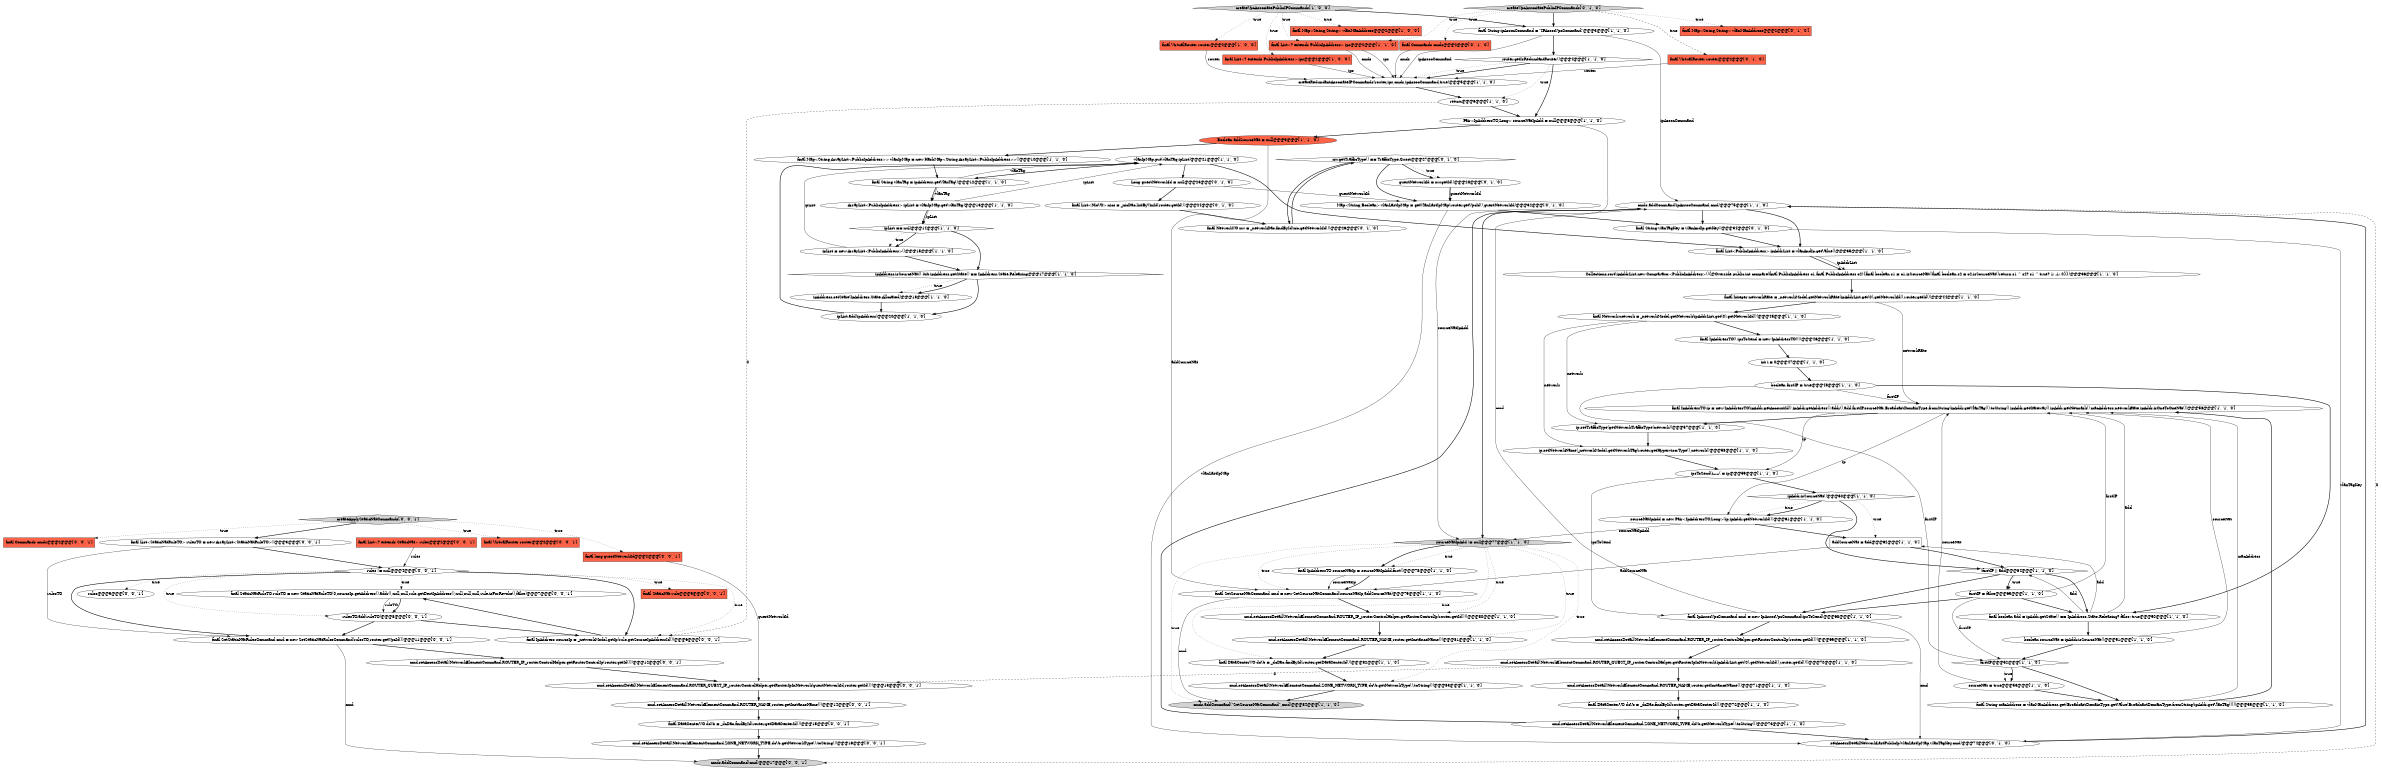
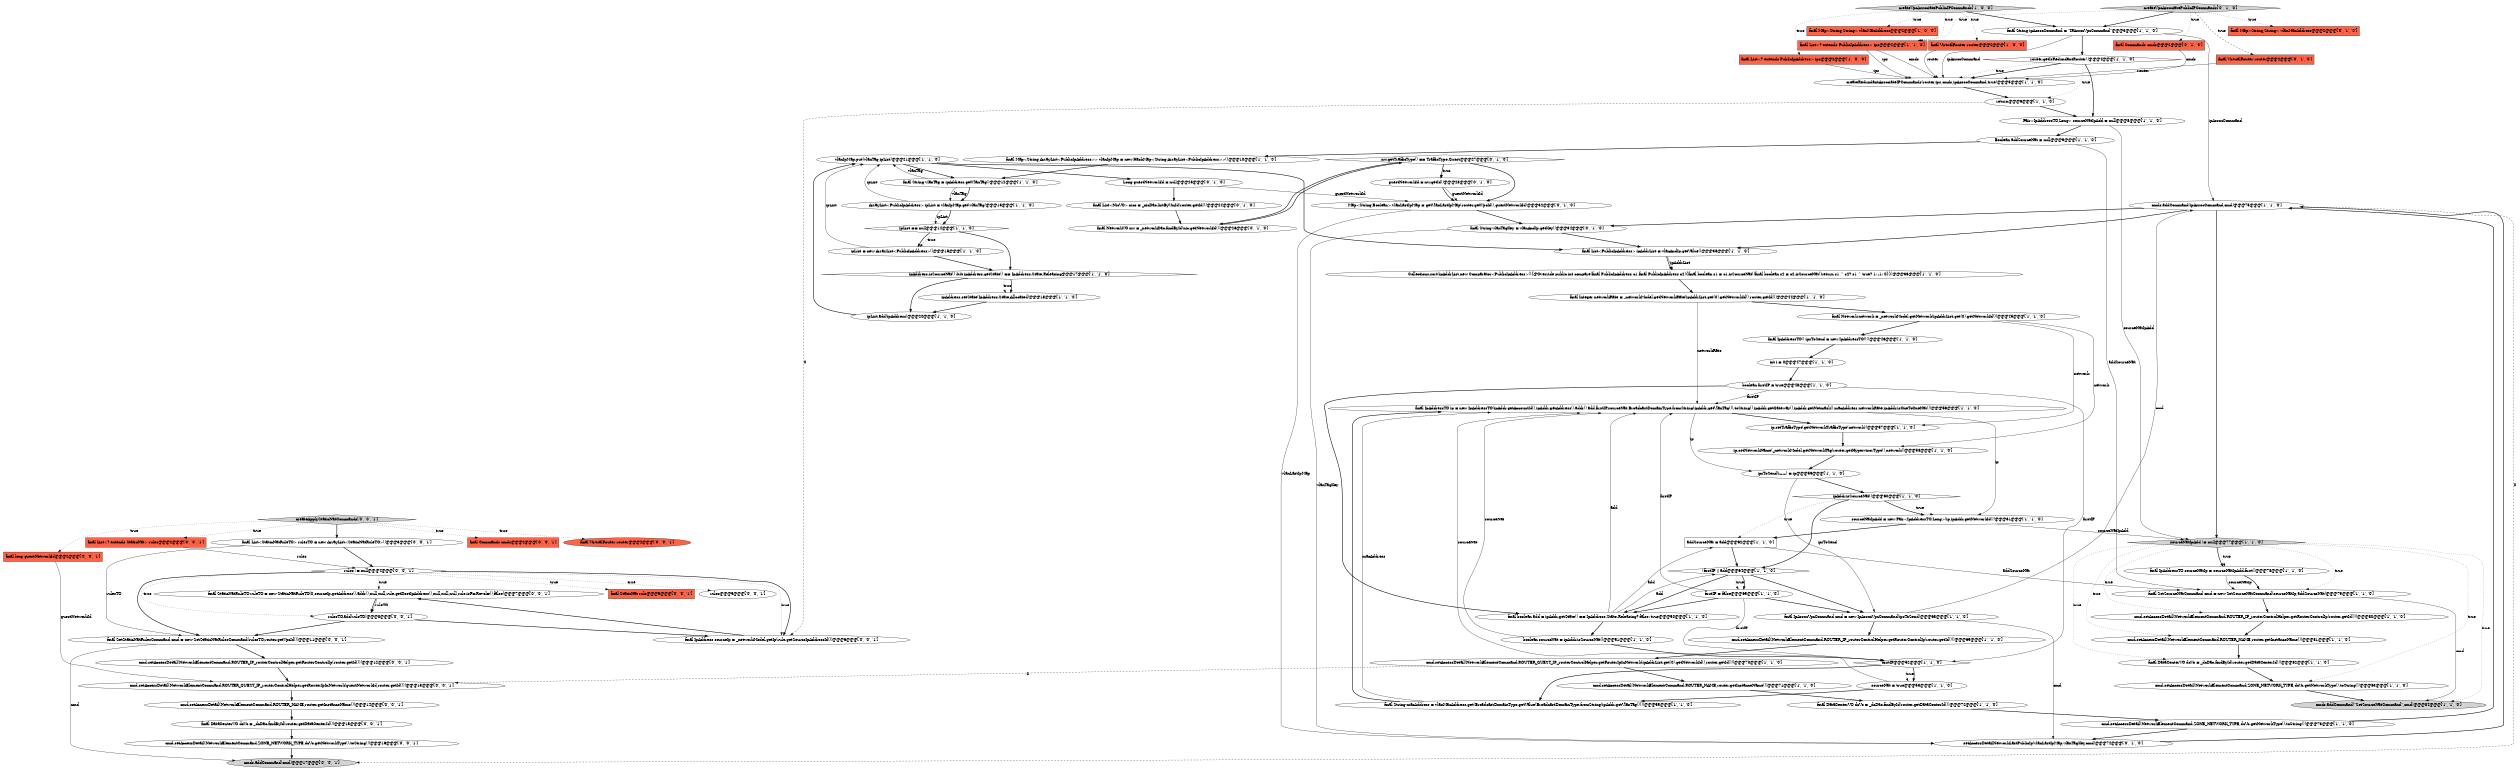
node "Boolean addSourceNat = null@@@9@@@['1', '1', '0']": fillcolor tomato -> white
edge "createApplyStaticNatCommands['0', '0', '1']" -> "final List<? extends StaticNat> rules@@@2@@@['0', '0', '1']": added, label "true"
node "final VirtualRouter router@@@2@@@['0', '0', '1']": shape box -> ellipse
